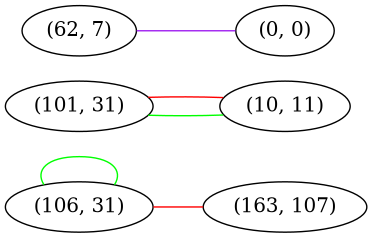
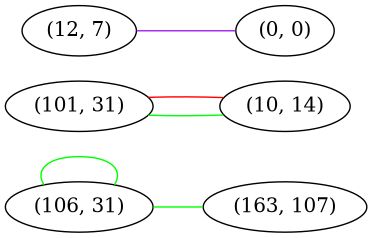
node "(62, 7)": label "(62, 7)" -> "(12, 7)"
node "(10, 11)": label "(10, 11)" -> "(10, 14)"
edge "(106, 31)" -- "(163, 107)": color red -> green
